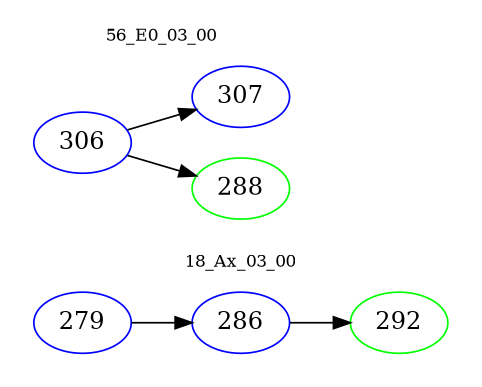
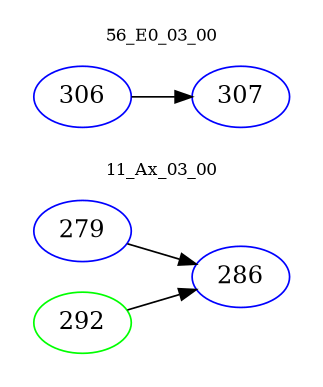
node "288": removed
cluster "18_Ax_03_00": label "18_Ax_03_00" -> "11_Ax_03_00"
edge "286" -> "292": reversed
